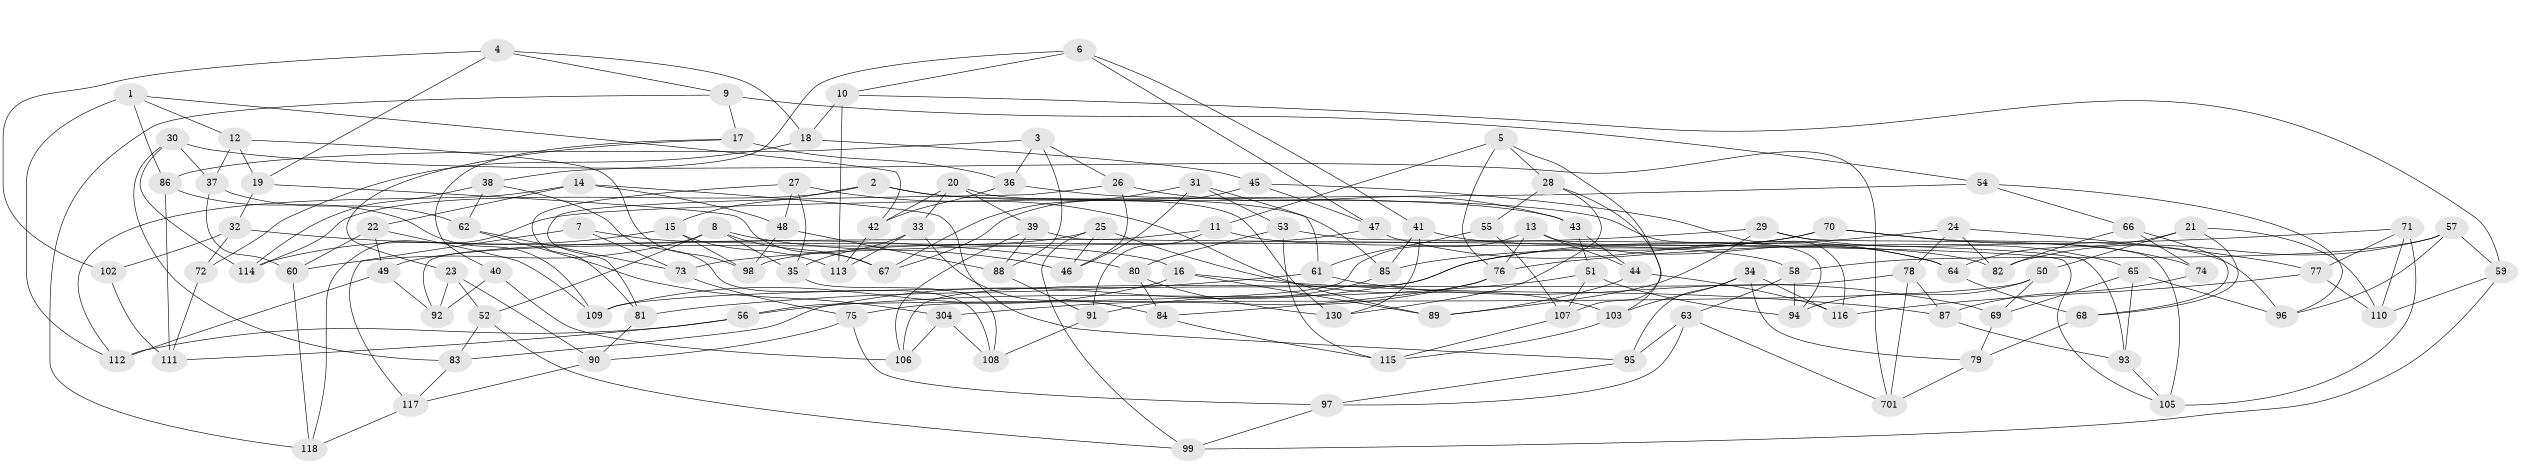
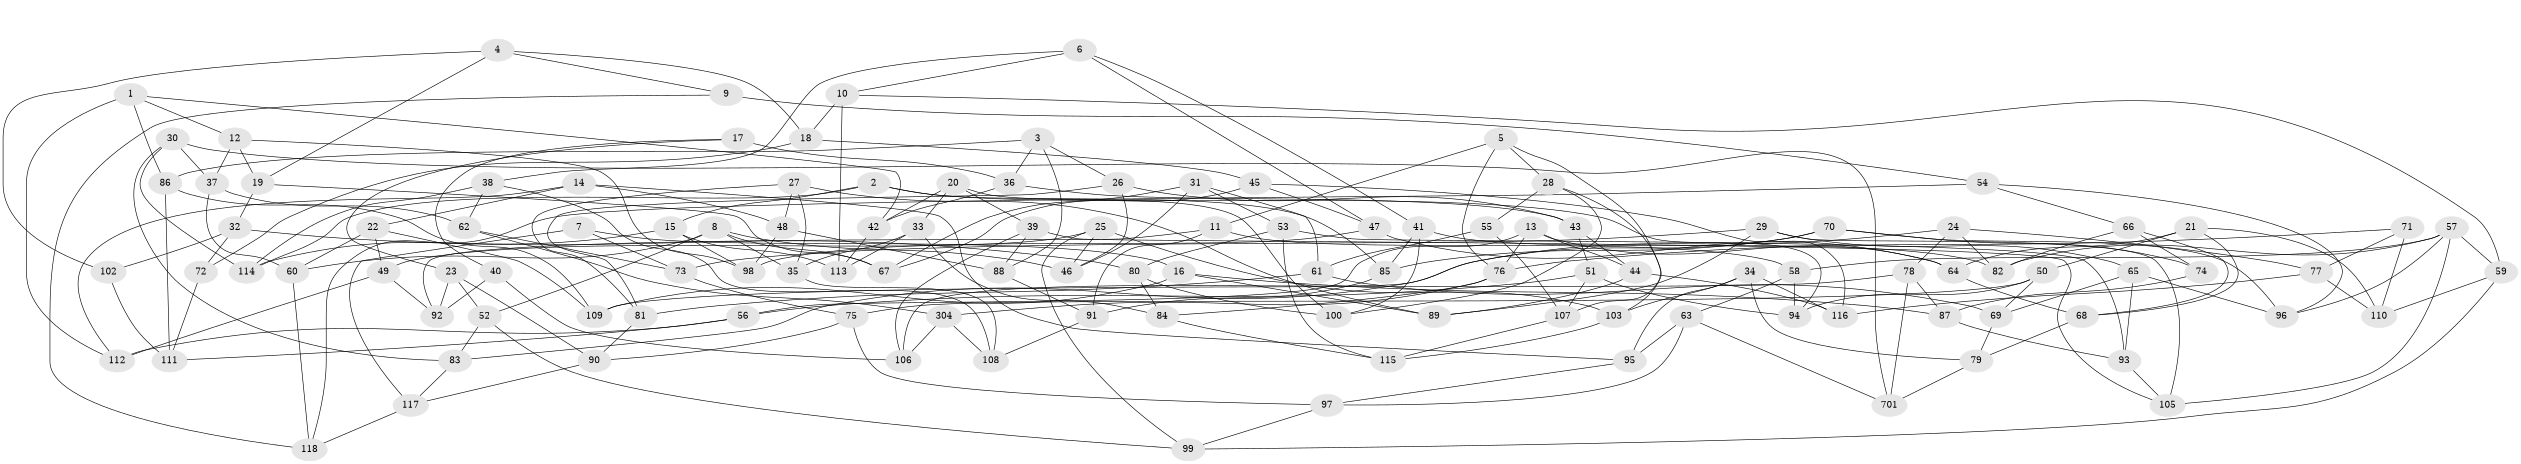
edge "9" -- "17": removed
node "130": label "130" -> "100"
edge "71" -- "105": now "57" -- "105"
